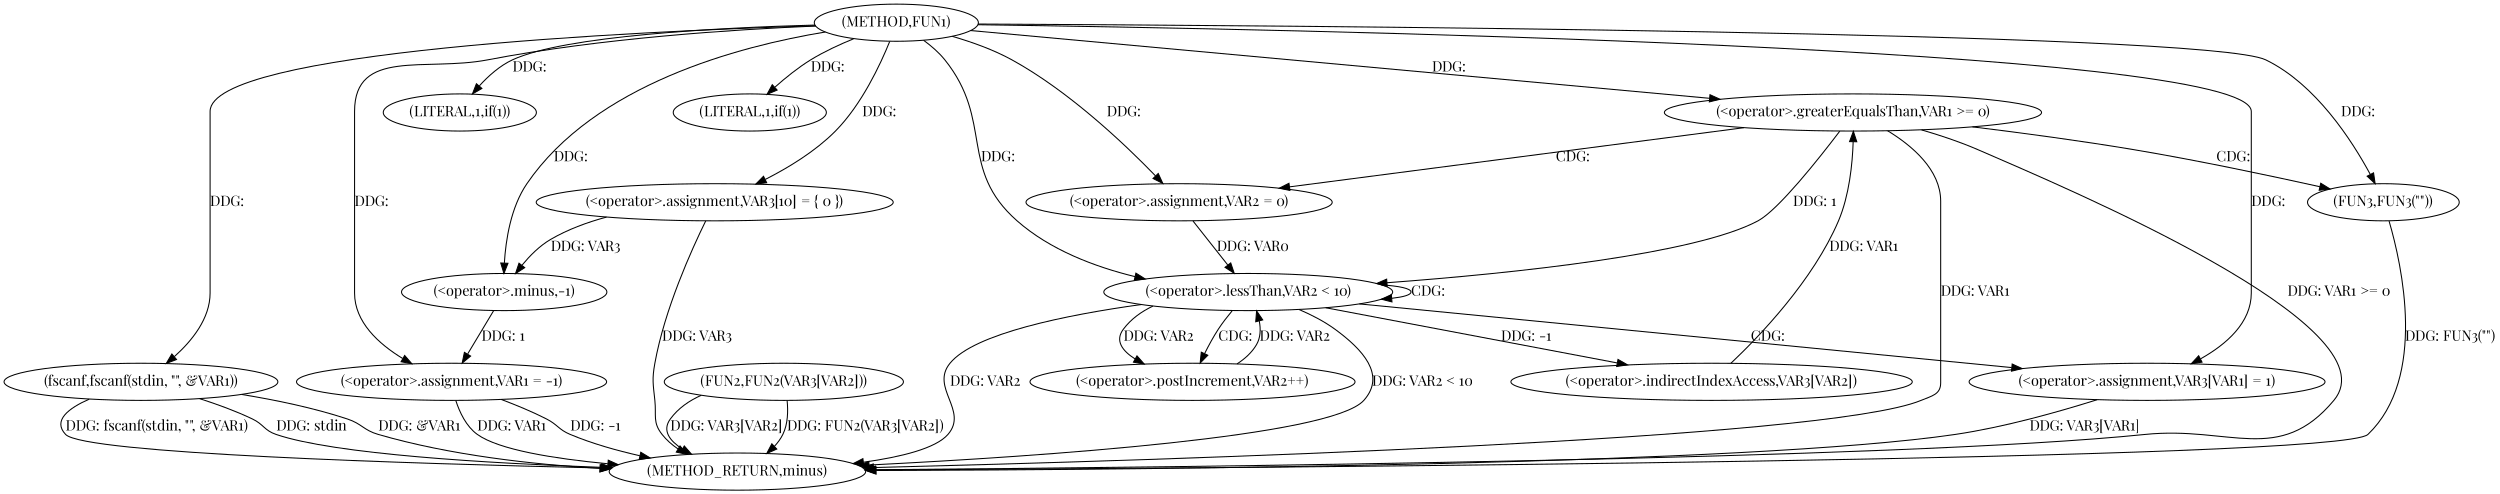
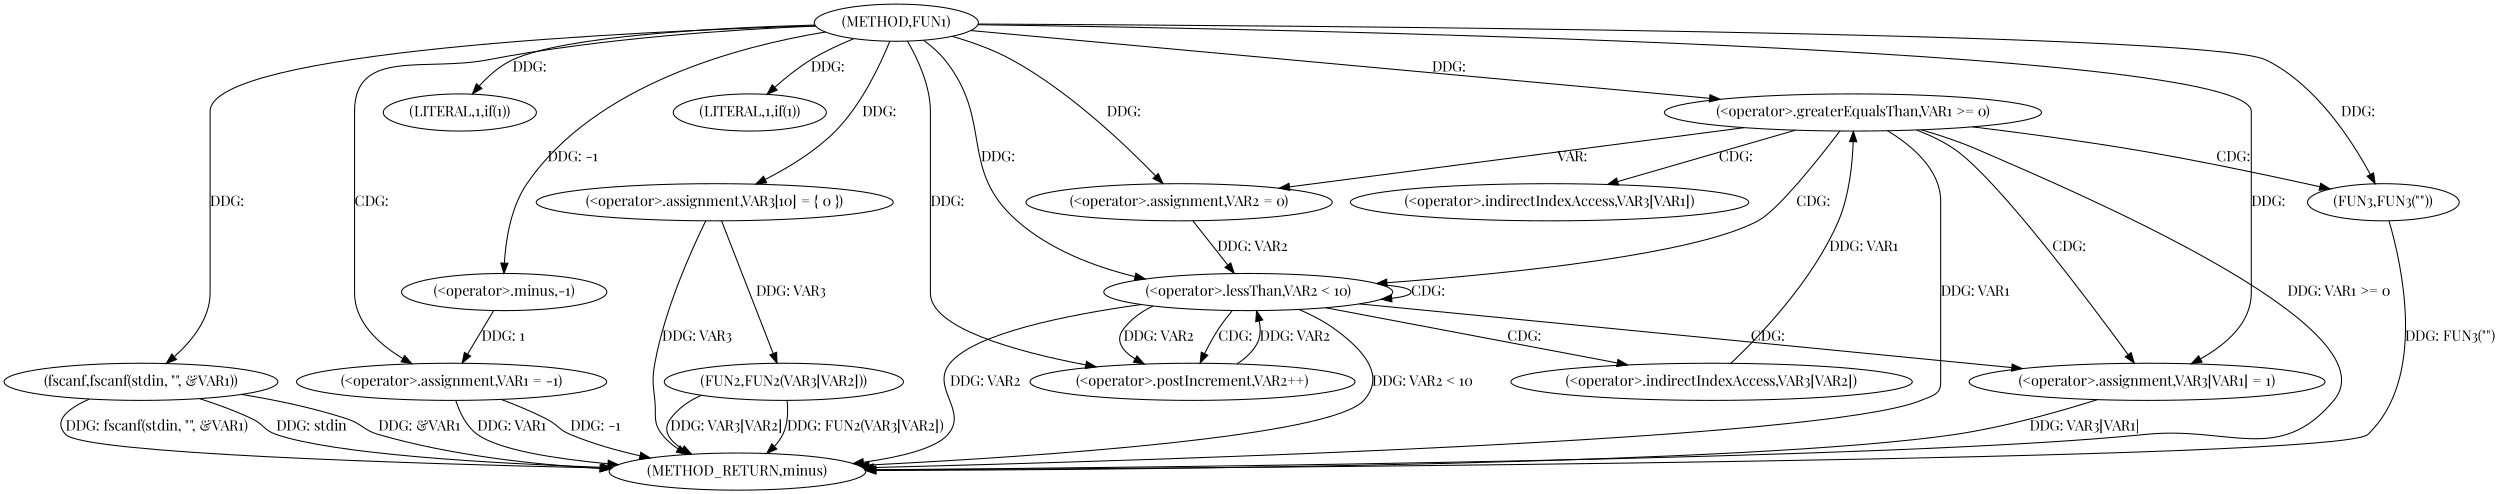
edge "(METHOD,FUN1)" -> "(<operator>.minus,-1)": label "DDG: " -> "DDG: -1"
edge "(<operator>.greaterEqualsThan,VAR1 >= 0)" -> "(<operator>.assignment,VAR2 = 0)": label "CDG: " -> "VAR: "
edge "(METHOD,FUN1)" -> "(<operator>.assignment,VAR1 = -1)": label "DDG: " -> "CDG: "
node "(<operator>.indirectIndexAccess,VAR3[VAR1])": added
edge "(<operator>.greaterEqualsThan,VAR1 >= 0)" -> "(<operator>.lessThan,VAR2 < 10)": label "DDG: 1" -> "CDG: "
edge "(<operator>.greaterEqualsThan,VAR1 >= 0)" -> "(<operator>.assignment,VAR3[VAR1] = 1)": added, label "CDG:"
edge "(<operator>.assignment,VAR3[10] = { 0 })" -> "(<operator>.minus,-1)": now "(<operator>.assignment,VAR3[10] = { 0 })" -> "(FUN2,FUN2(VAR3[VAR2]))"
edge "(<operator>.assignment,VAR2 = 0)" -> "(<operator>.lessThan,VAR2 < 10)": label "DDG: VAR0" -> "DDG: VAR2"
edge "(METHOD,FUN1)" -> "(<operator>.postIncrement,VAR2++)": added, label "DDG:"
edge "(<operator>.lessThan,VAR2 < 10)" -> "(<operator>.indirectIndexAccess,VAR3[VAR2])": label "DDG: -1" -> "CDG: "
